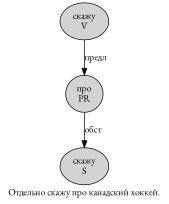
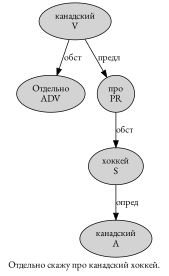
node "скажу V": label "скажу V" -> "канадский V"
node "Отдельно ADV": added
node "скажу S": label "скажу S" -> "хоккей S"
node "канадский A": added
